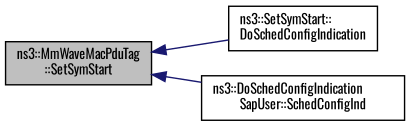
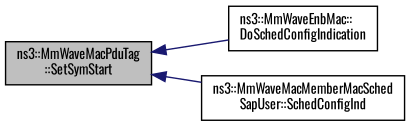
node "ns3::SetSymStart:: DoSchedConfigIndication": label "ns3::SetSymStart:: DoSchedConfigIndication" -> "ns3::MmWaveEnbMac:: DoSchedConfigIndication"
node "ns3::DoSchedConfigIndication SapUser::SchedConfigInd": label "ns3::DoSchedConfigIndication SapUser::SchedConfigInd" -> "ns3::MmWaveMacMemberMacSched SapUser::SchedConfigInd"
